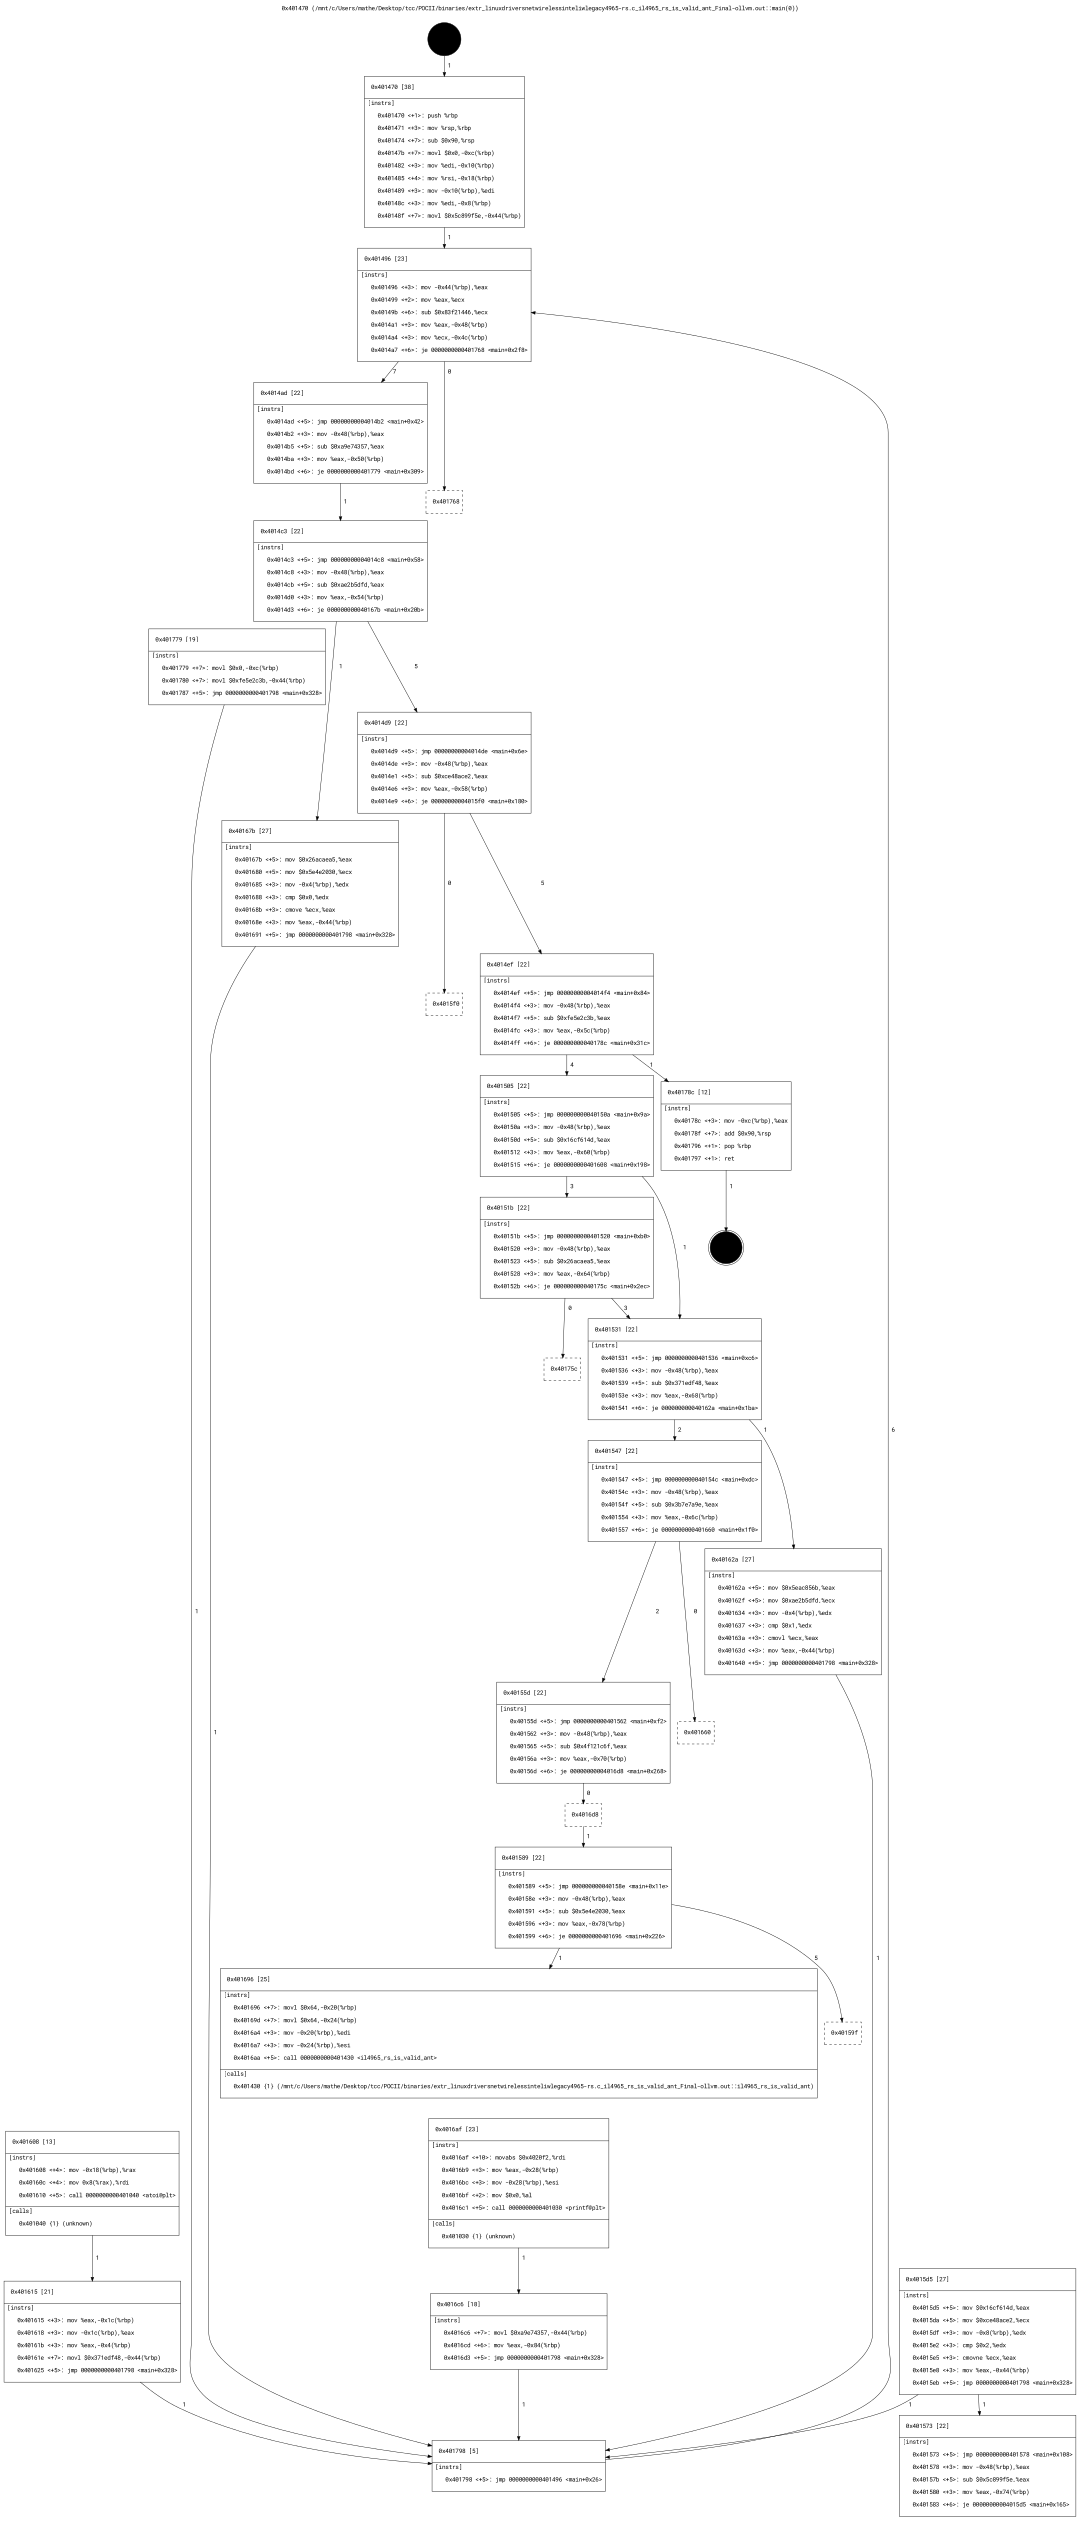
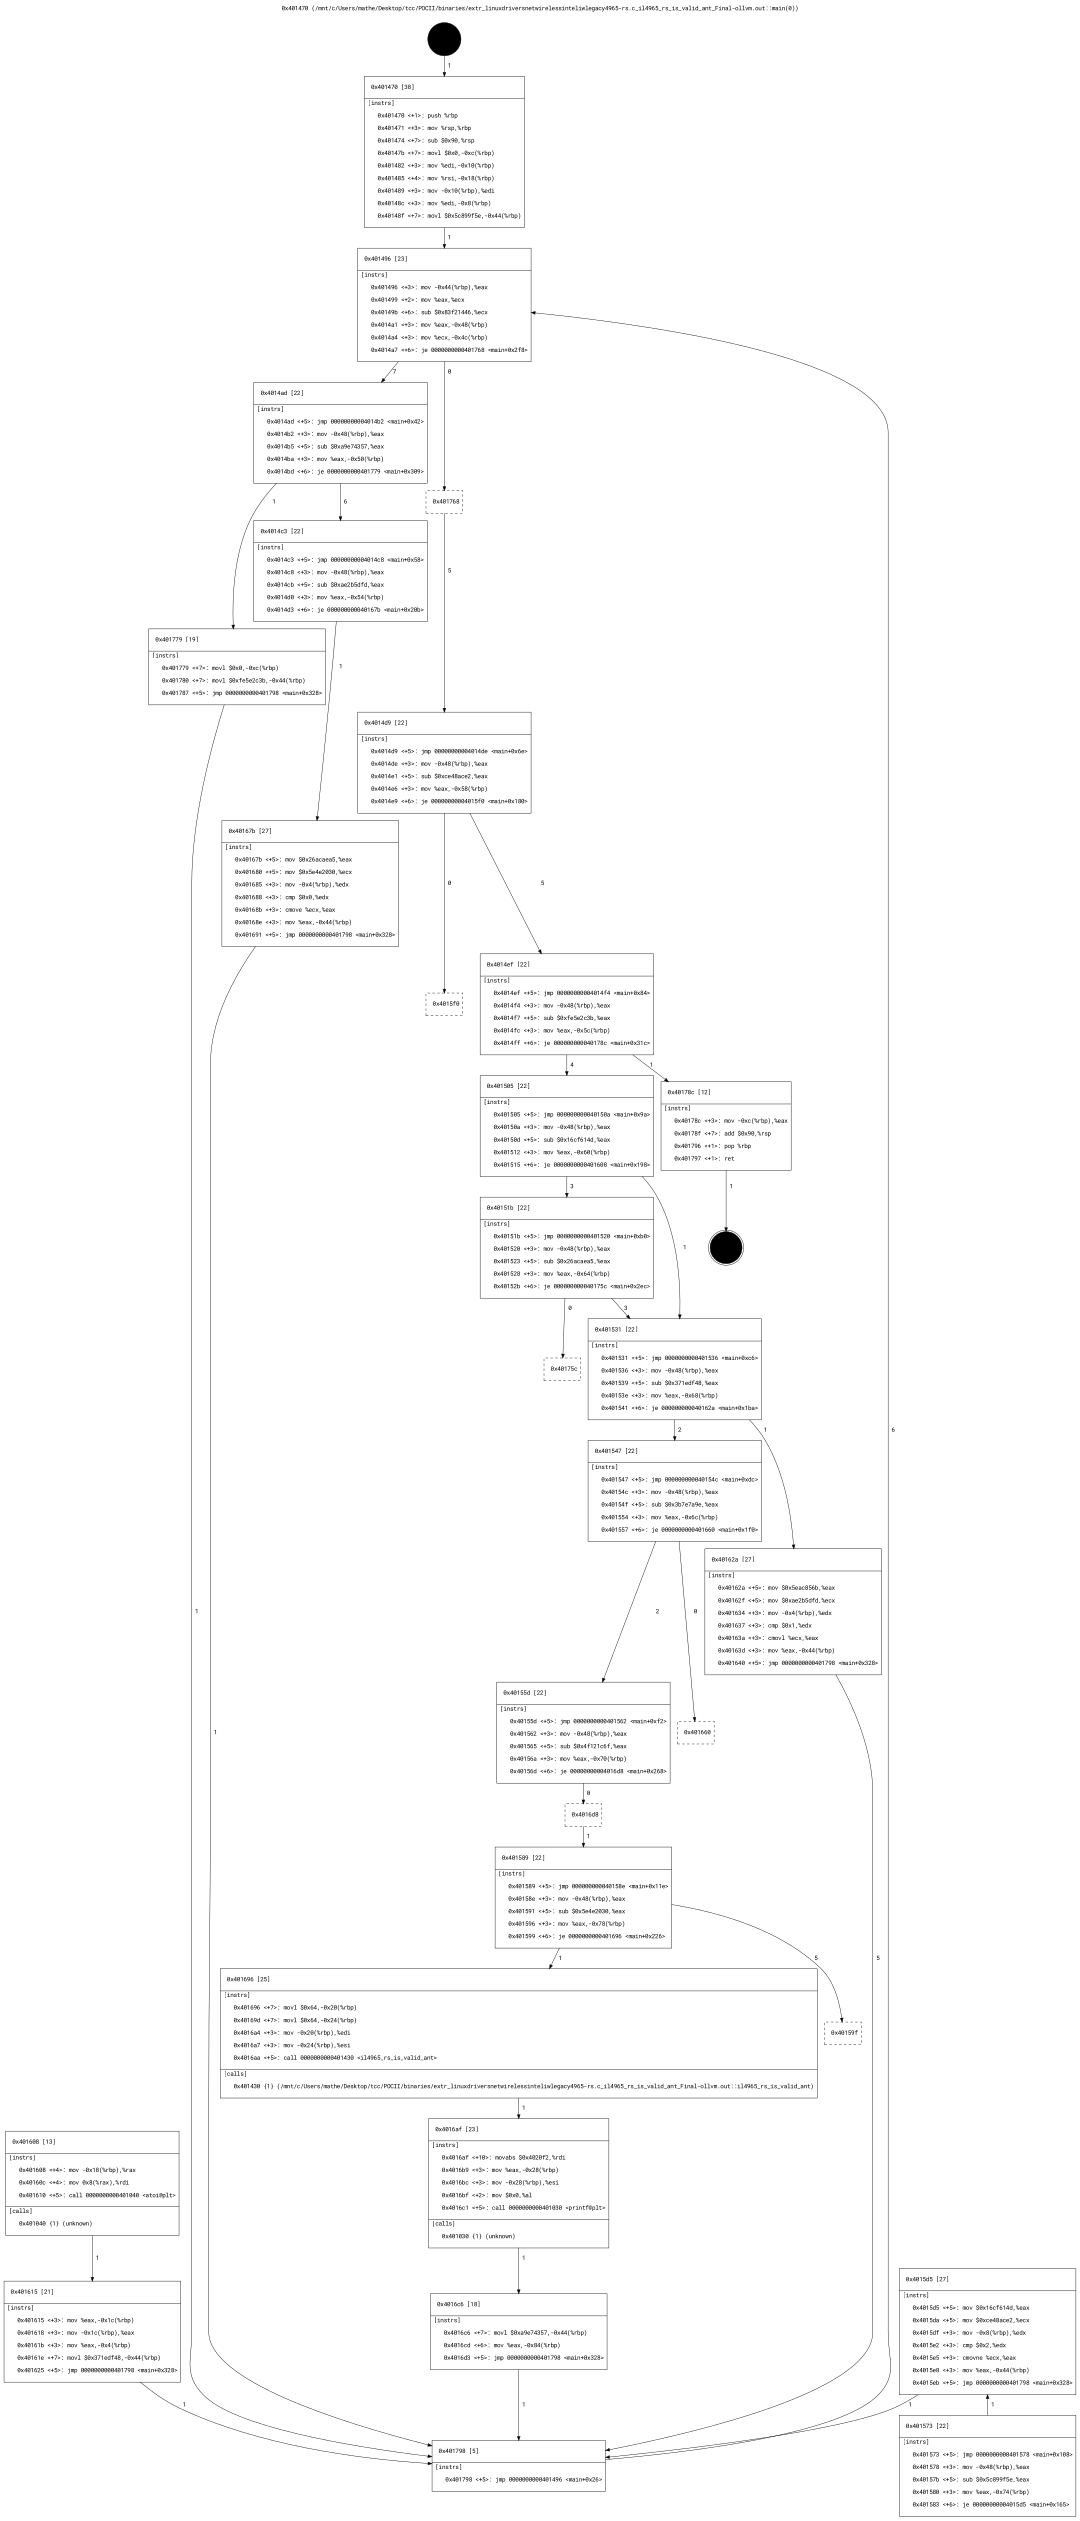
edge "0x4014ad [22]" -> "0x4014c3 [22]": label " 1" -> " 6"
edge "0x4014ad [22]" -> "0x401779 [19]": added, label "1"
edge "0x4014c3 [22]" -> "0x4014d9 [22]": now "0x401768" -> "0x4014d9 [22]"
edge "0x40162a [27]" -> "0x401798 [5]": label " 1" -> " 5"
edge "0x401696 [25]" -> "0x4016af [23]": added, label "1"
edge "0x4015d5 [27]" -> "0x401573 [22]": reversed
